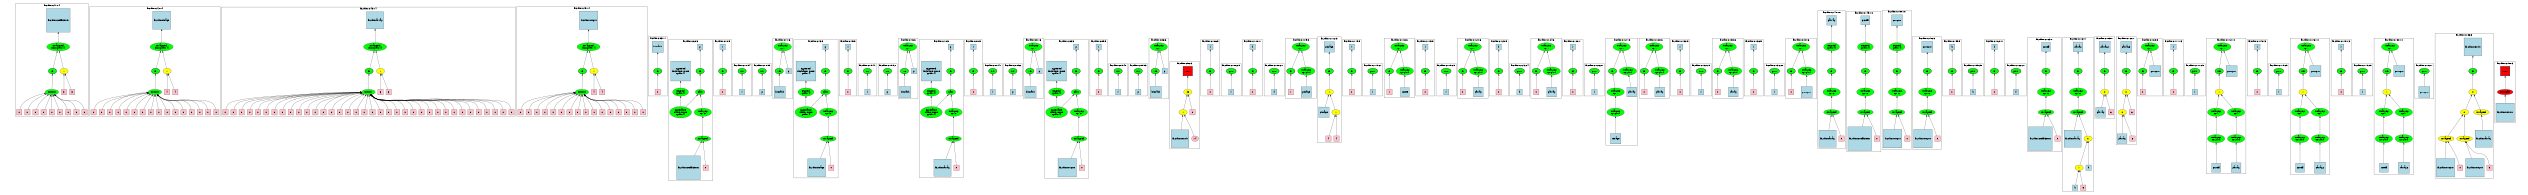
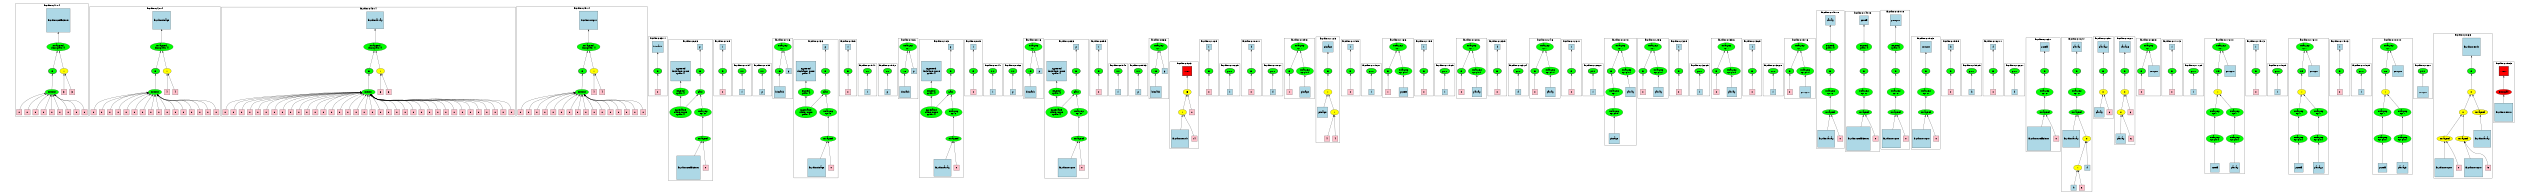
node "14": shape ellipse -> square
